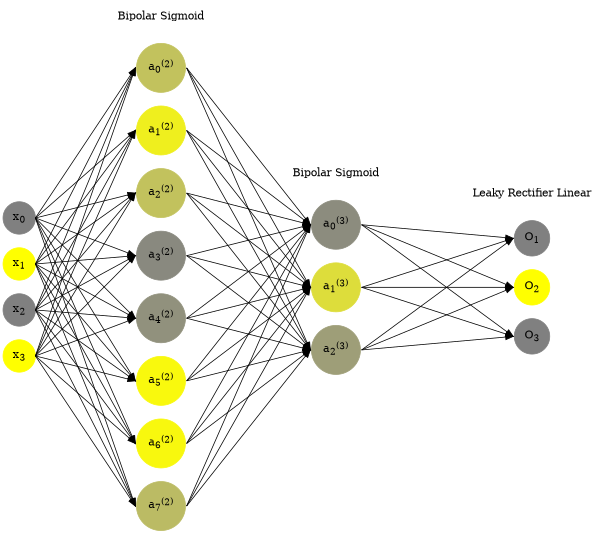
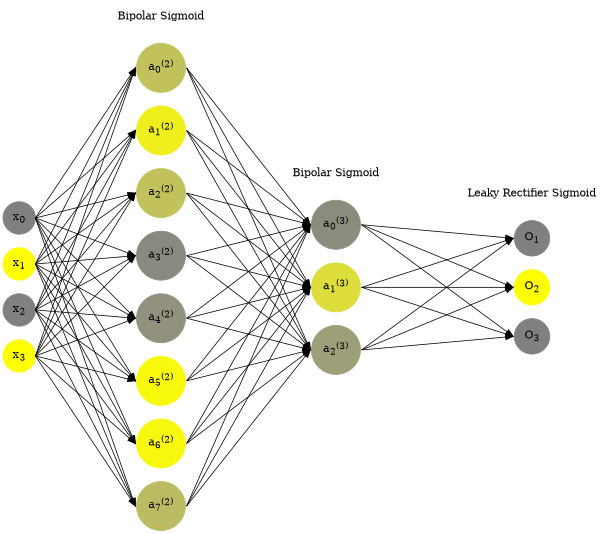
node "Leaky Rectifier Linear": label "Leaky Rectifier Linear" -> "Leaky Rectifier Sigmoid"
